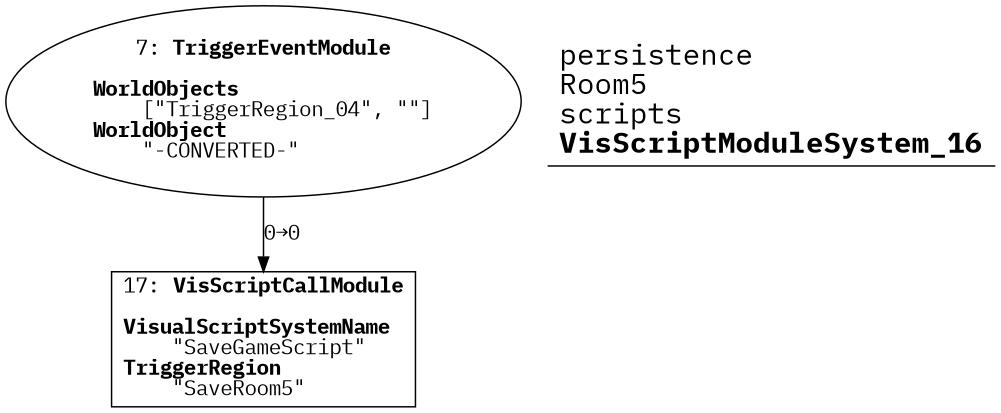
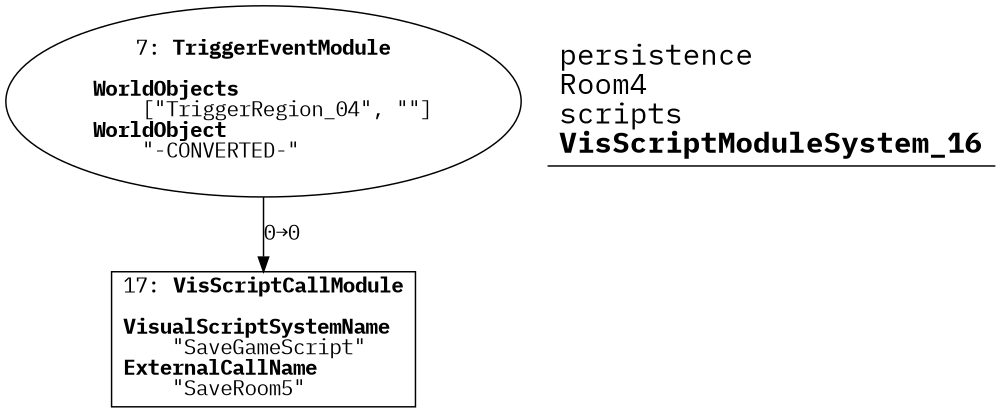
node "persistence": text "Room5" -> "Room4"
node "17:": text "TriggerRegion" -> "ExternalCallName"
